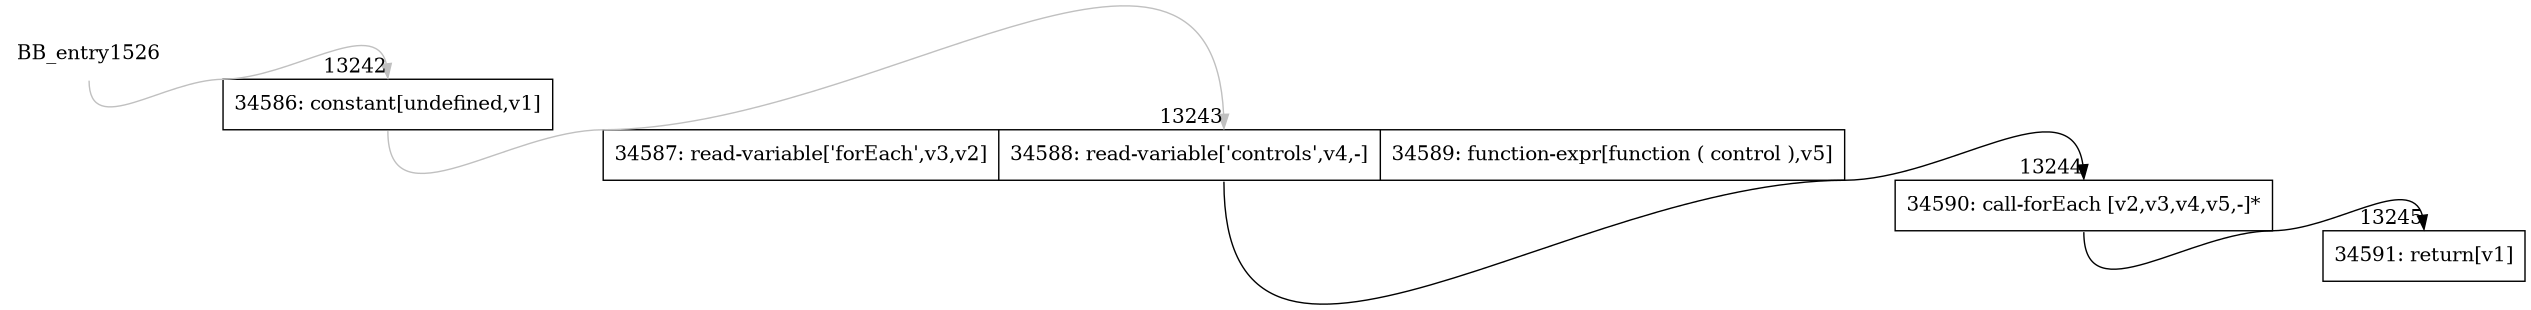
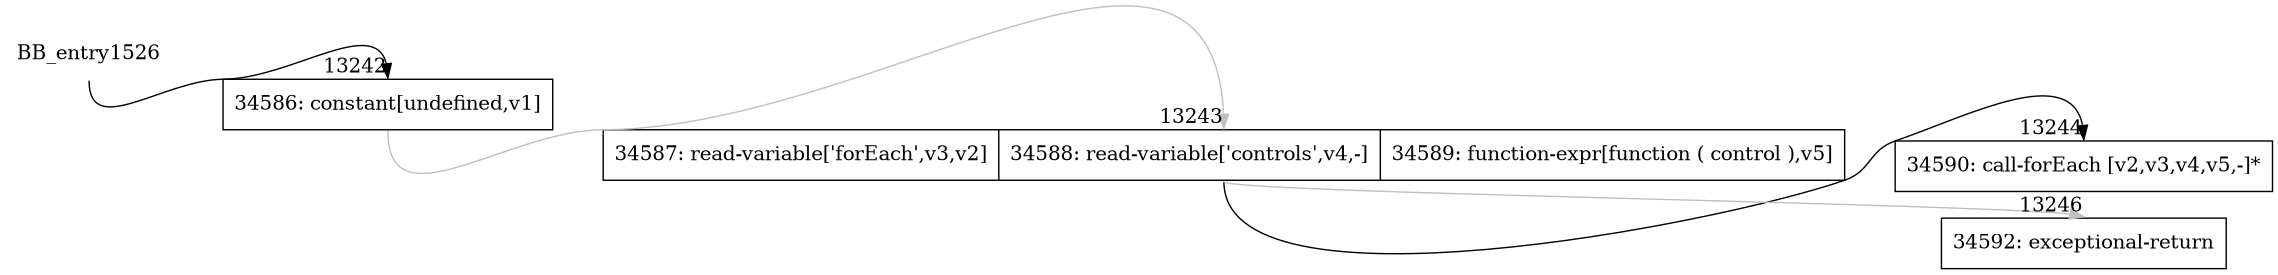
edge "BB_entry1526" -> "34586: constant[undefined,v1]": color gray -> black
node "34592: exceptional-return": added
node "34591: return[v1]": removed
